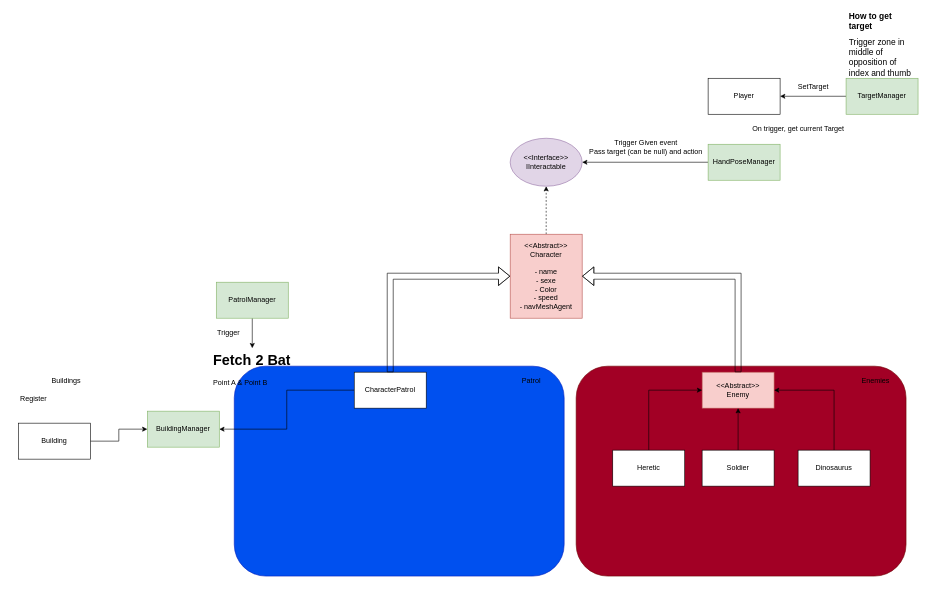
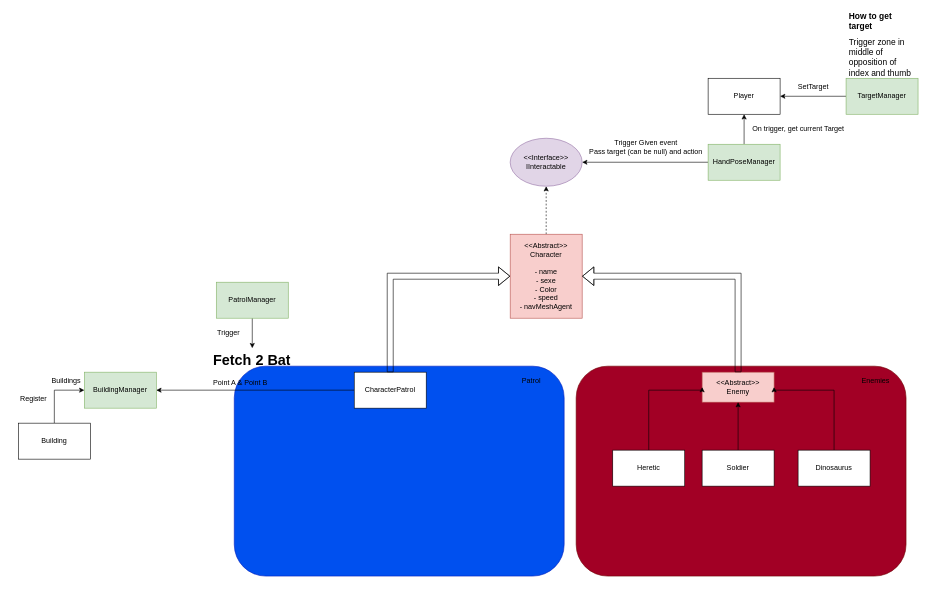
edge "HandPoseManager" -> "Player": added
node "<<Abstract>> Enemy": size 72x36 -> 72x30
node "BuildingManager": moved (183, 429) -> (120, 390)
